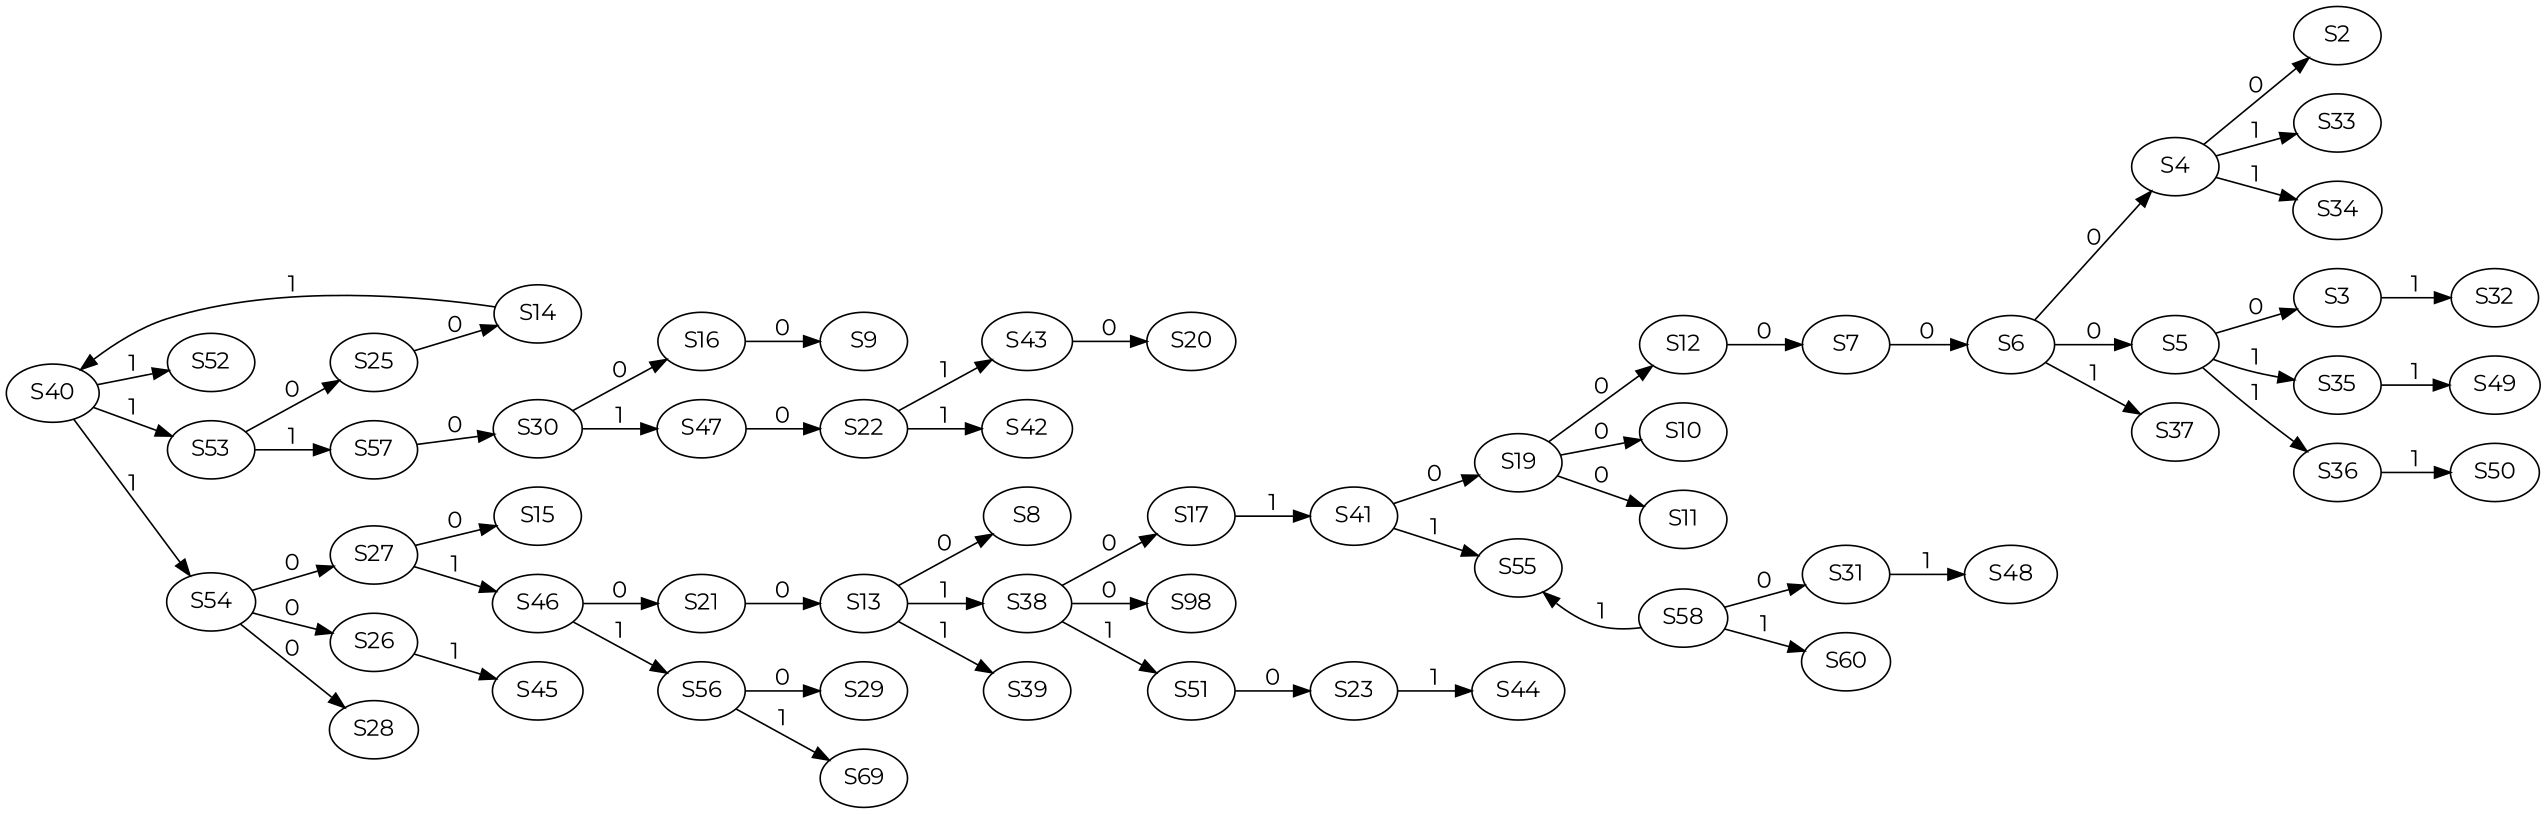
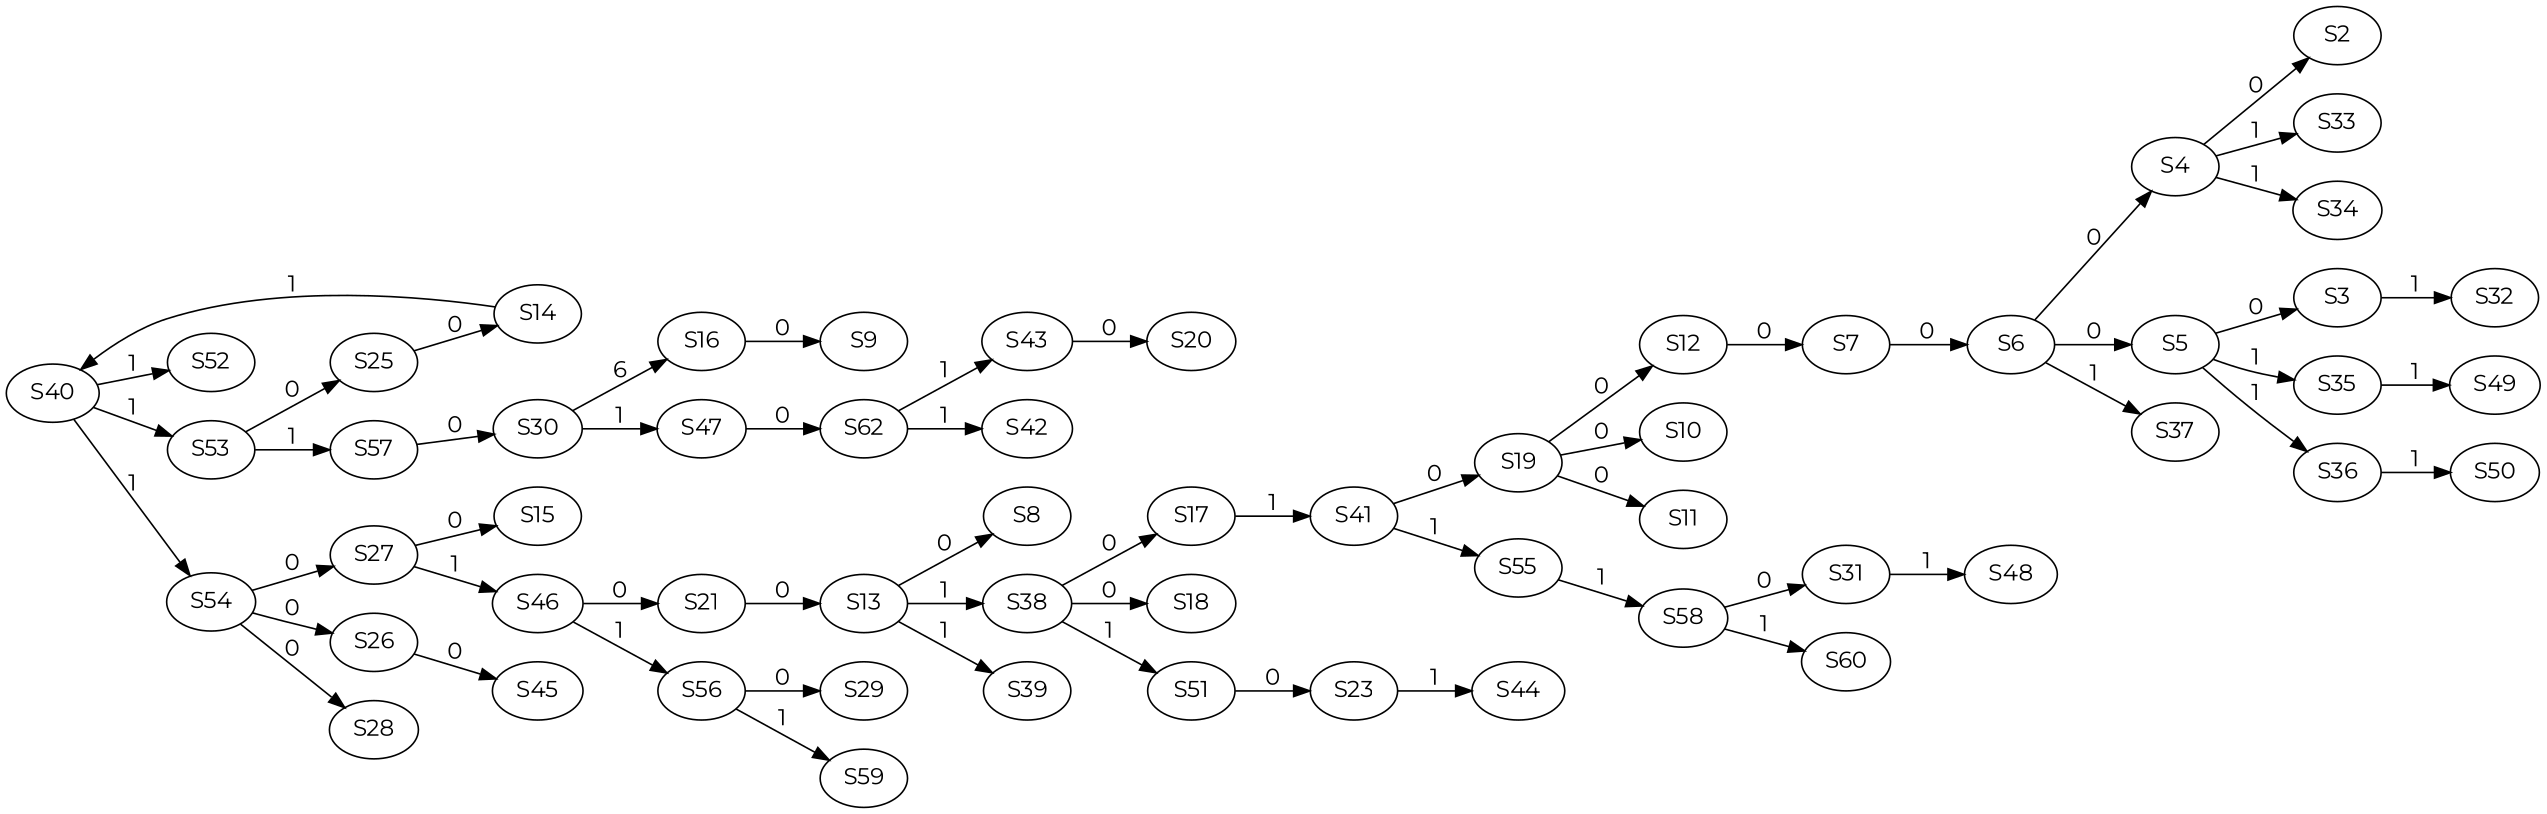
edge "S30" -> "S16": label "0" -> "6"
node "S22": label "S22" -> "S62"
node "S98": label "S98" -> "S18"
edge "S58" -> "S55": reversed
edge "S26" -> "S45": label "1" -> "0"
node "S69": label "S69" -> "S59"
